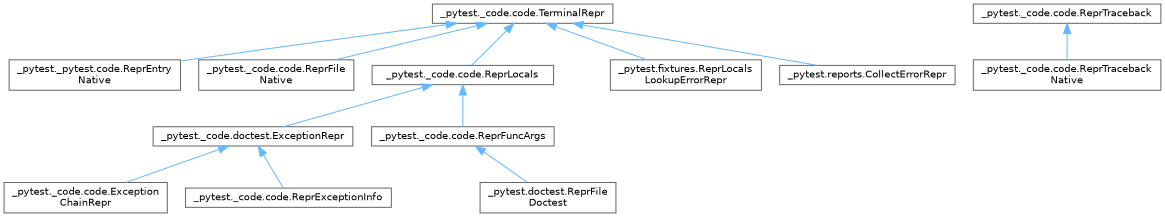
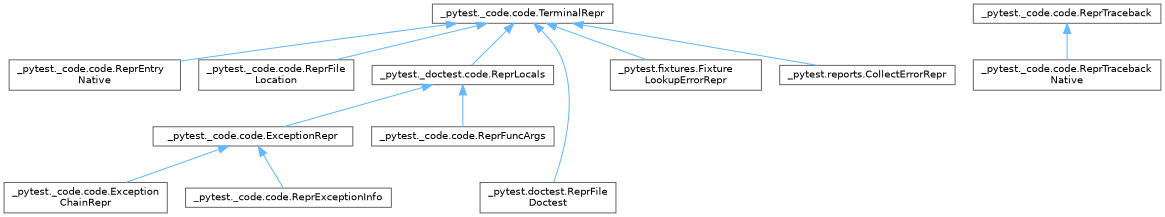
node "_pytest._pytest.code.ReprEntry Native": label "_pytest._pytest.code.ReprEntry Native" -> "_pytest._code.code.ReprEntry Native"
node "_pytest._code.code.ReprFile Native": label "_pytest._code.code.ReprFile Native" -> "_pytest._code.code.ReprFile Location"
node "_pytest._code.code.ReprLocals": label "_pytest._code.code.ReprLocals" -> "_pytest._doctest.code.ReprLocals"
node "_pytest.fixtures.ReprLocals LookupErrorRepr": label "_pytest.fixtures.ReprLocals LookupErrorRepr" -> "_pytest.fixtures.Fixture LookupErrorRepr"
node "_pytest._code.doctest.ExceptionRepr": label "_pytest._code.doctest.ExceptionRepr" -> "_pytest._code.code.ExceptionRepr"
edge "_pytest.doctest.ReprFile Doctest" -> "_pytest._code.code.ReprFuncArgs": now "_pytest.doctest.ReprFile Doctest" -> "_pytest._code.code.TerminalRepr"
